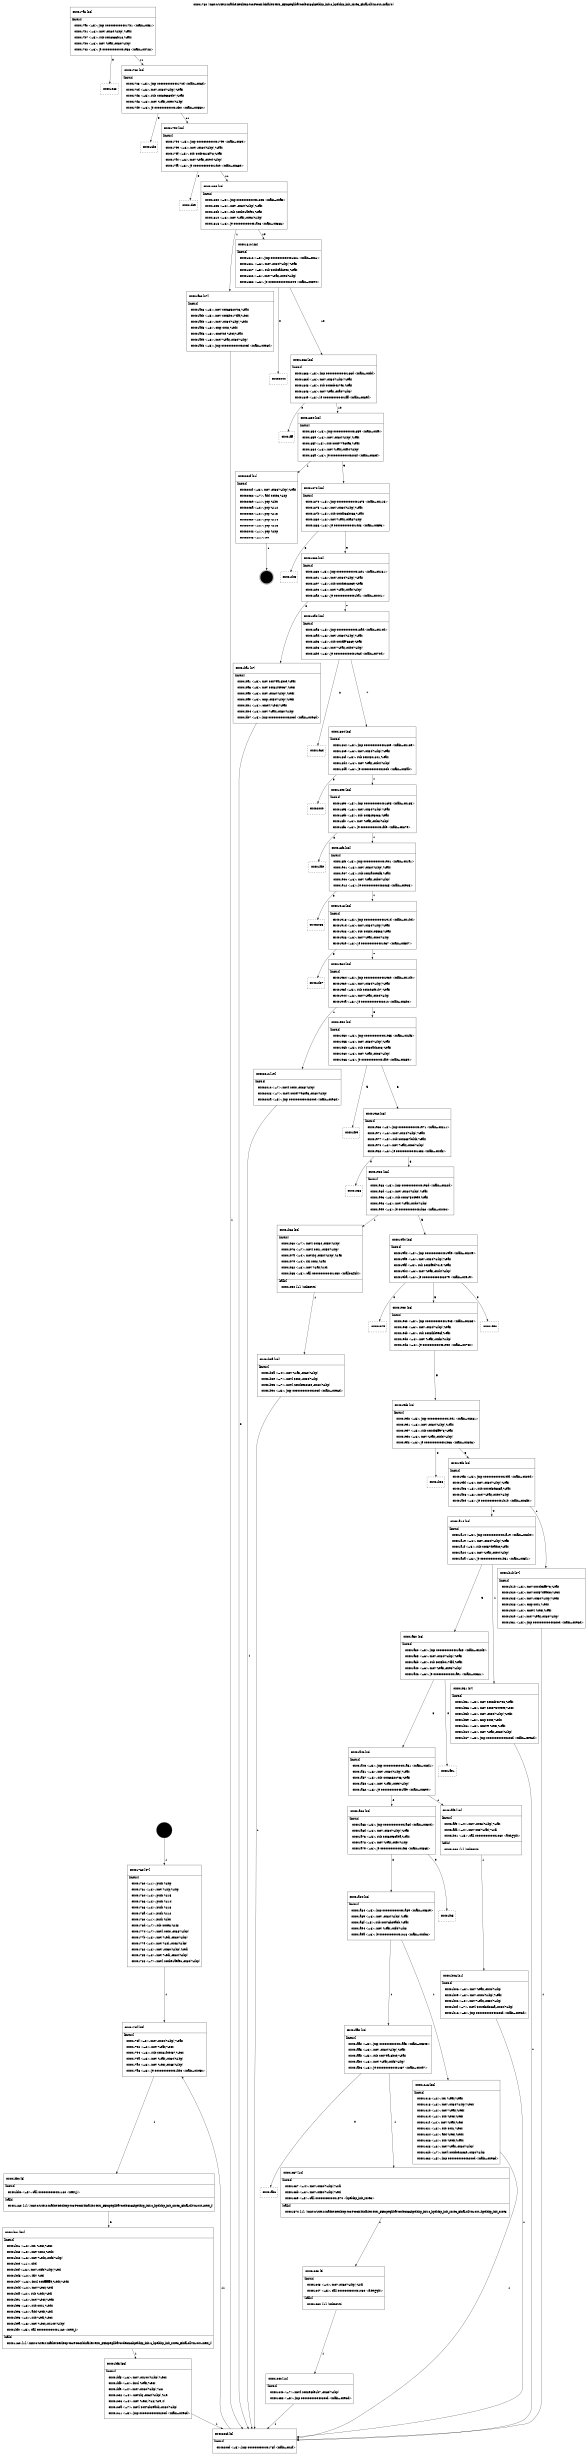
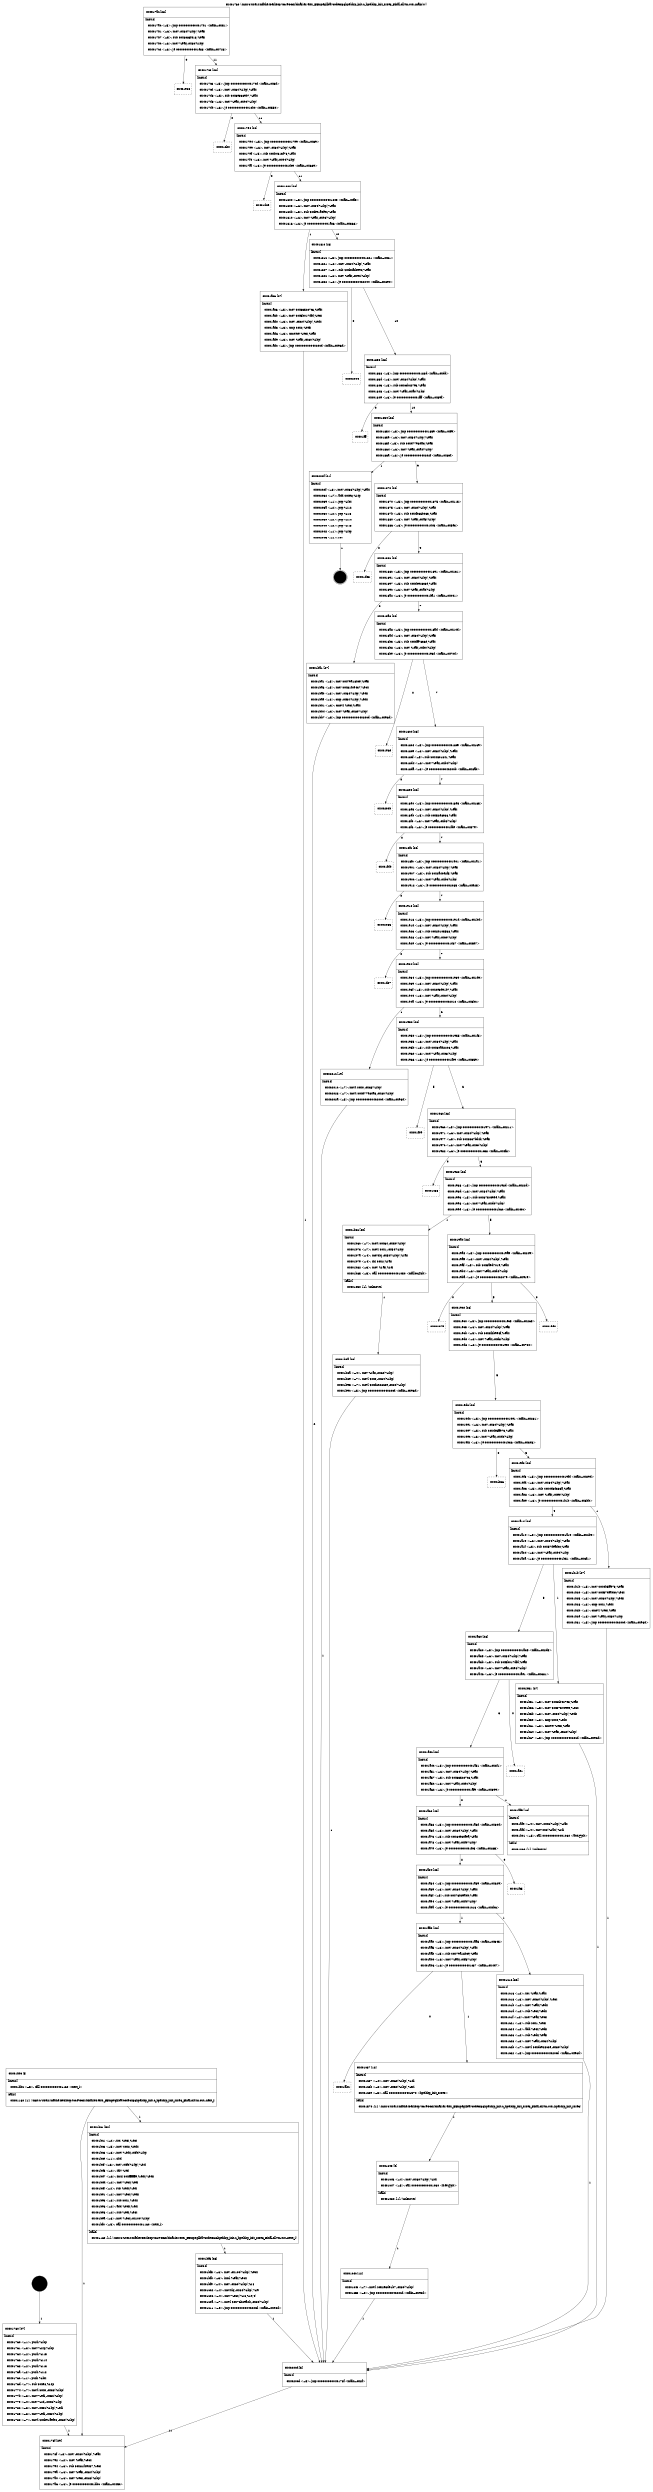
node "0x401b06 [21]": removed
edge "0x40178f [29]" -> "0x401bbc [5]": reversed
edge "0x401bbc [5]" -> "0x401bc1 [52]": label " 6" -> " 1"
